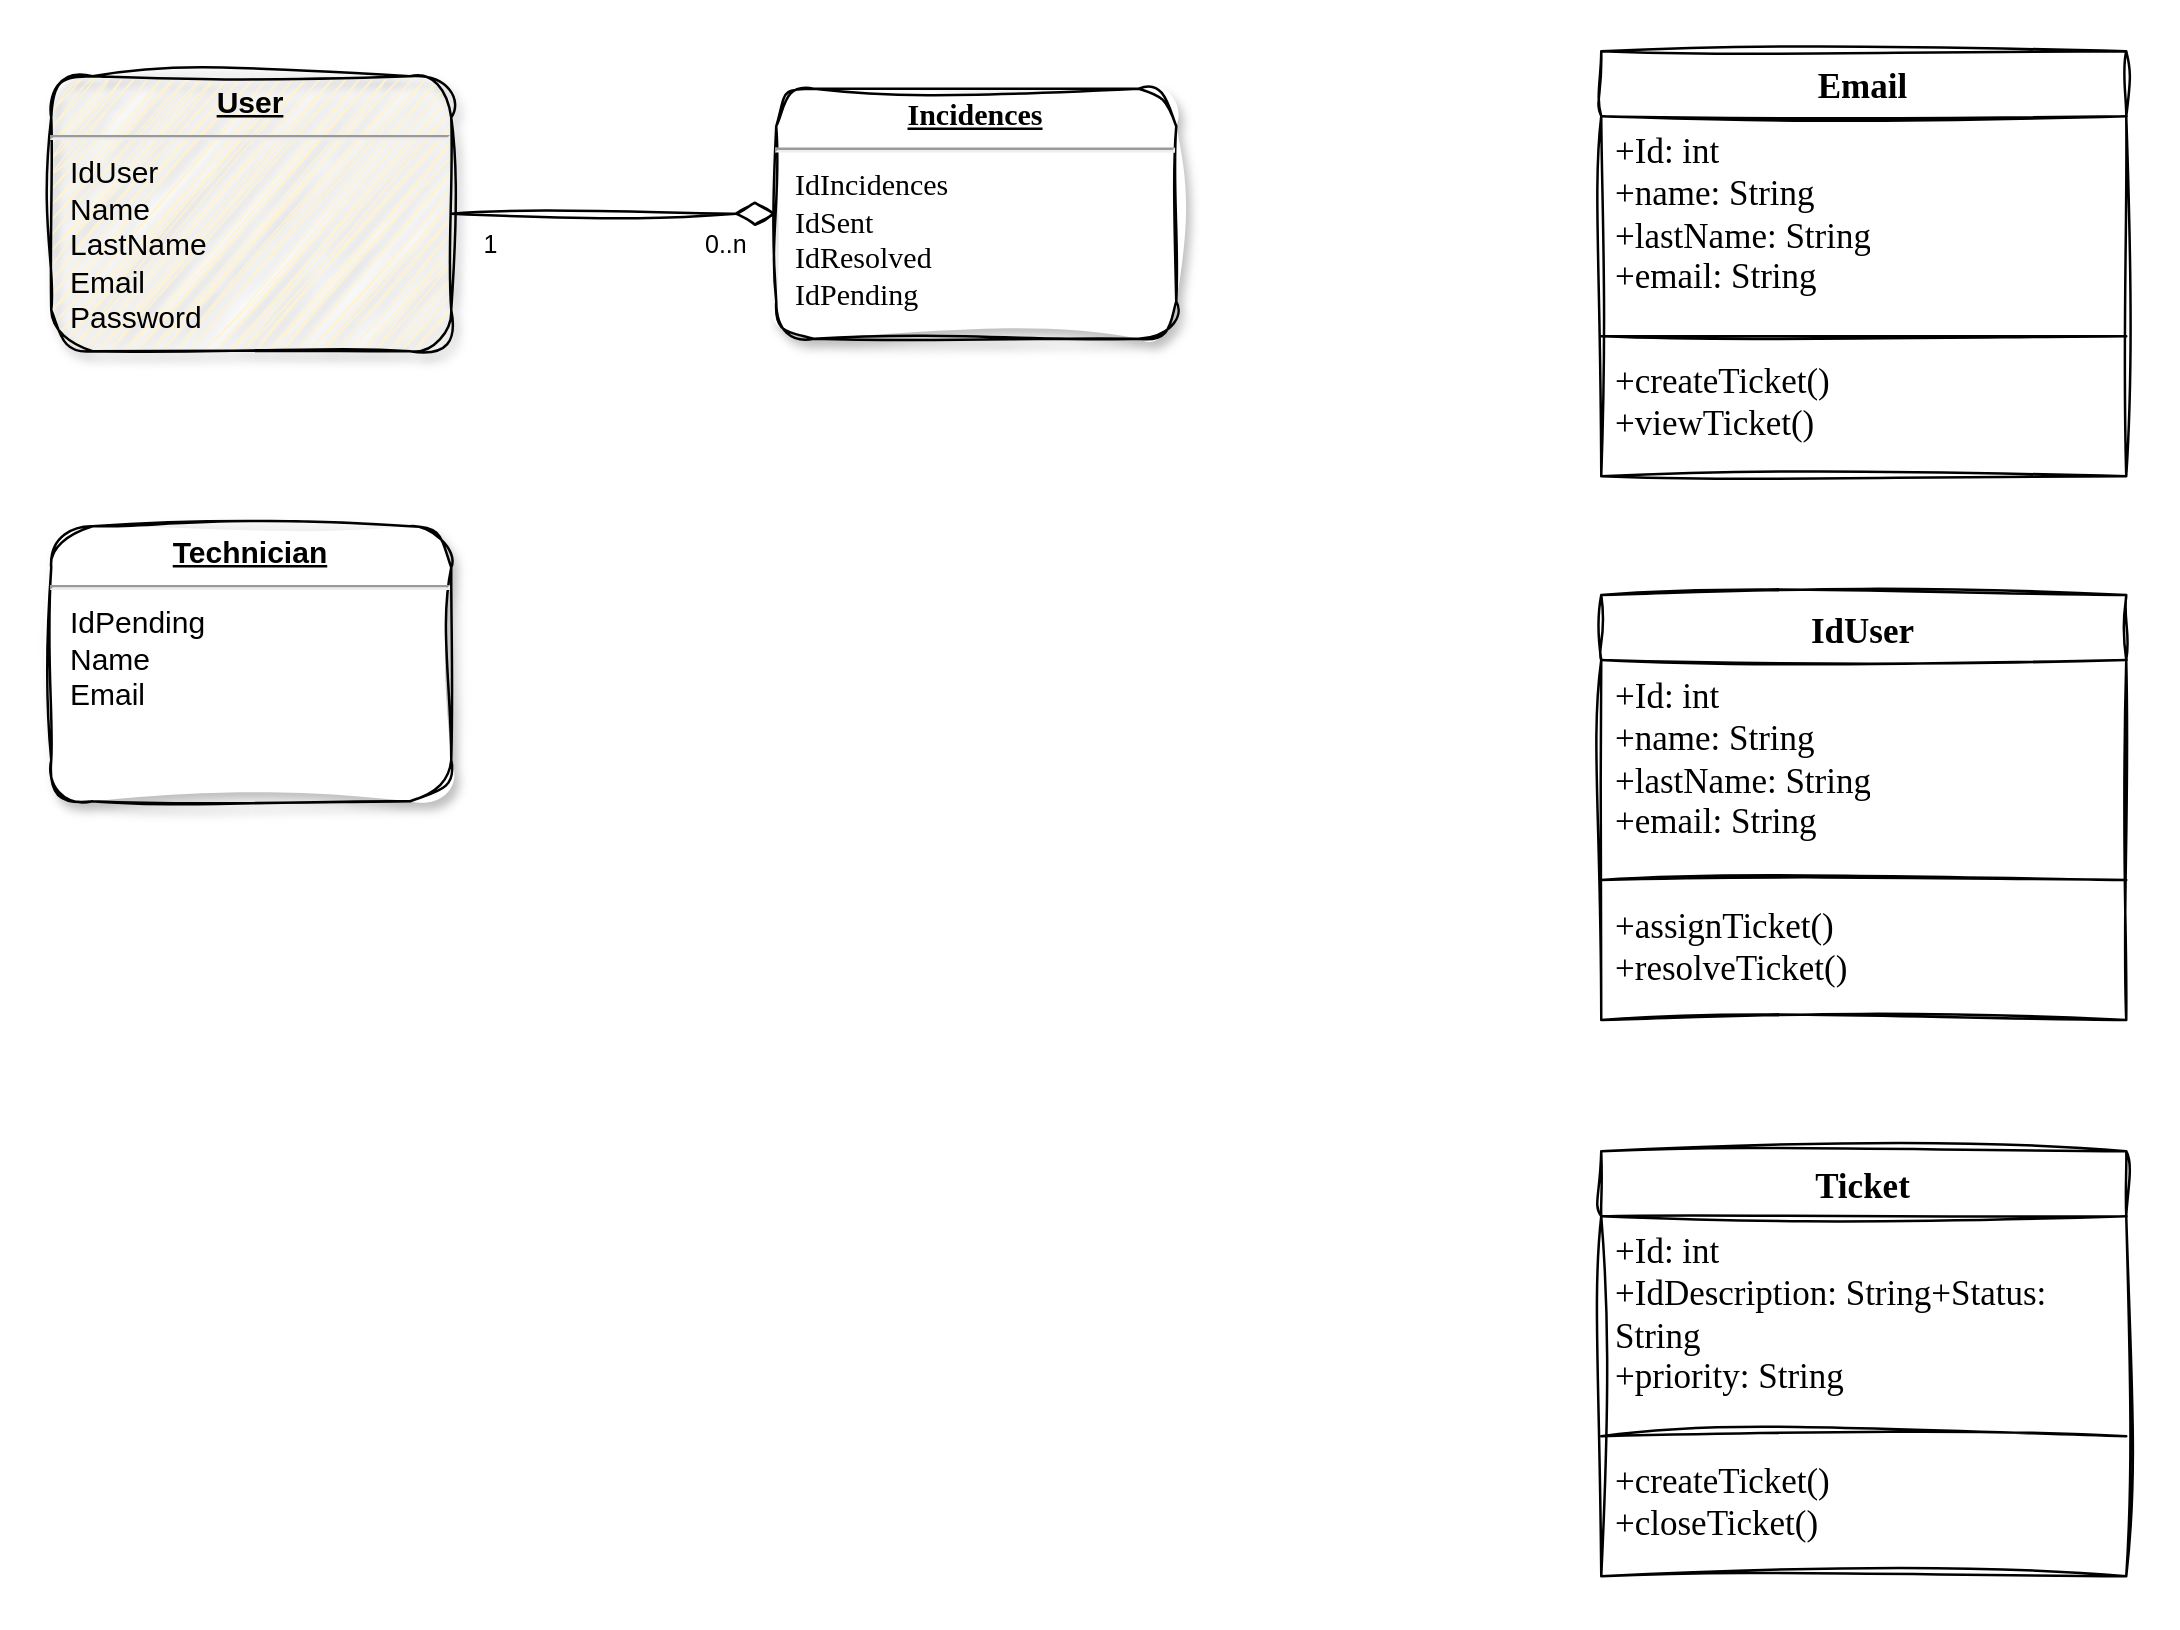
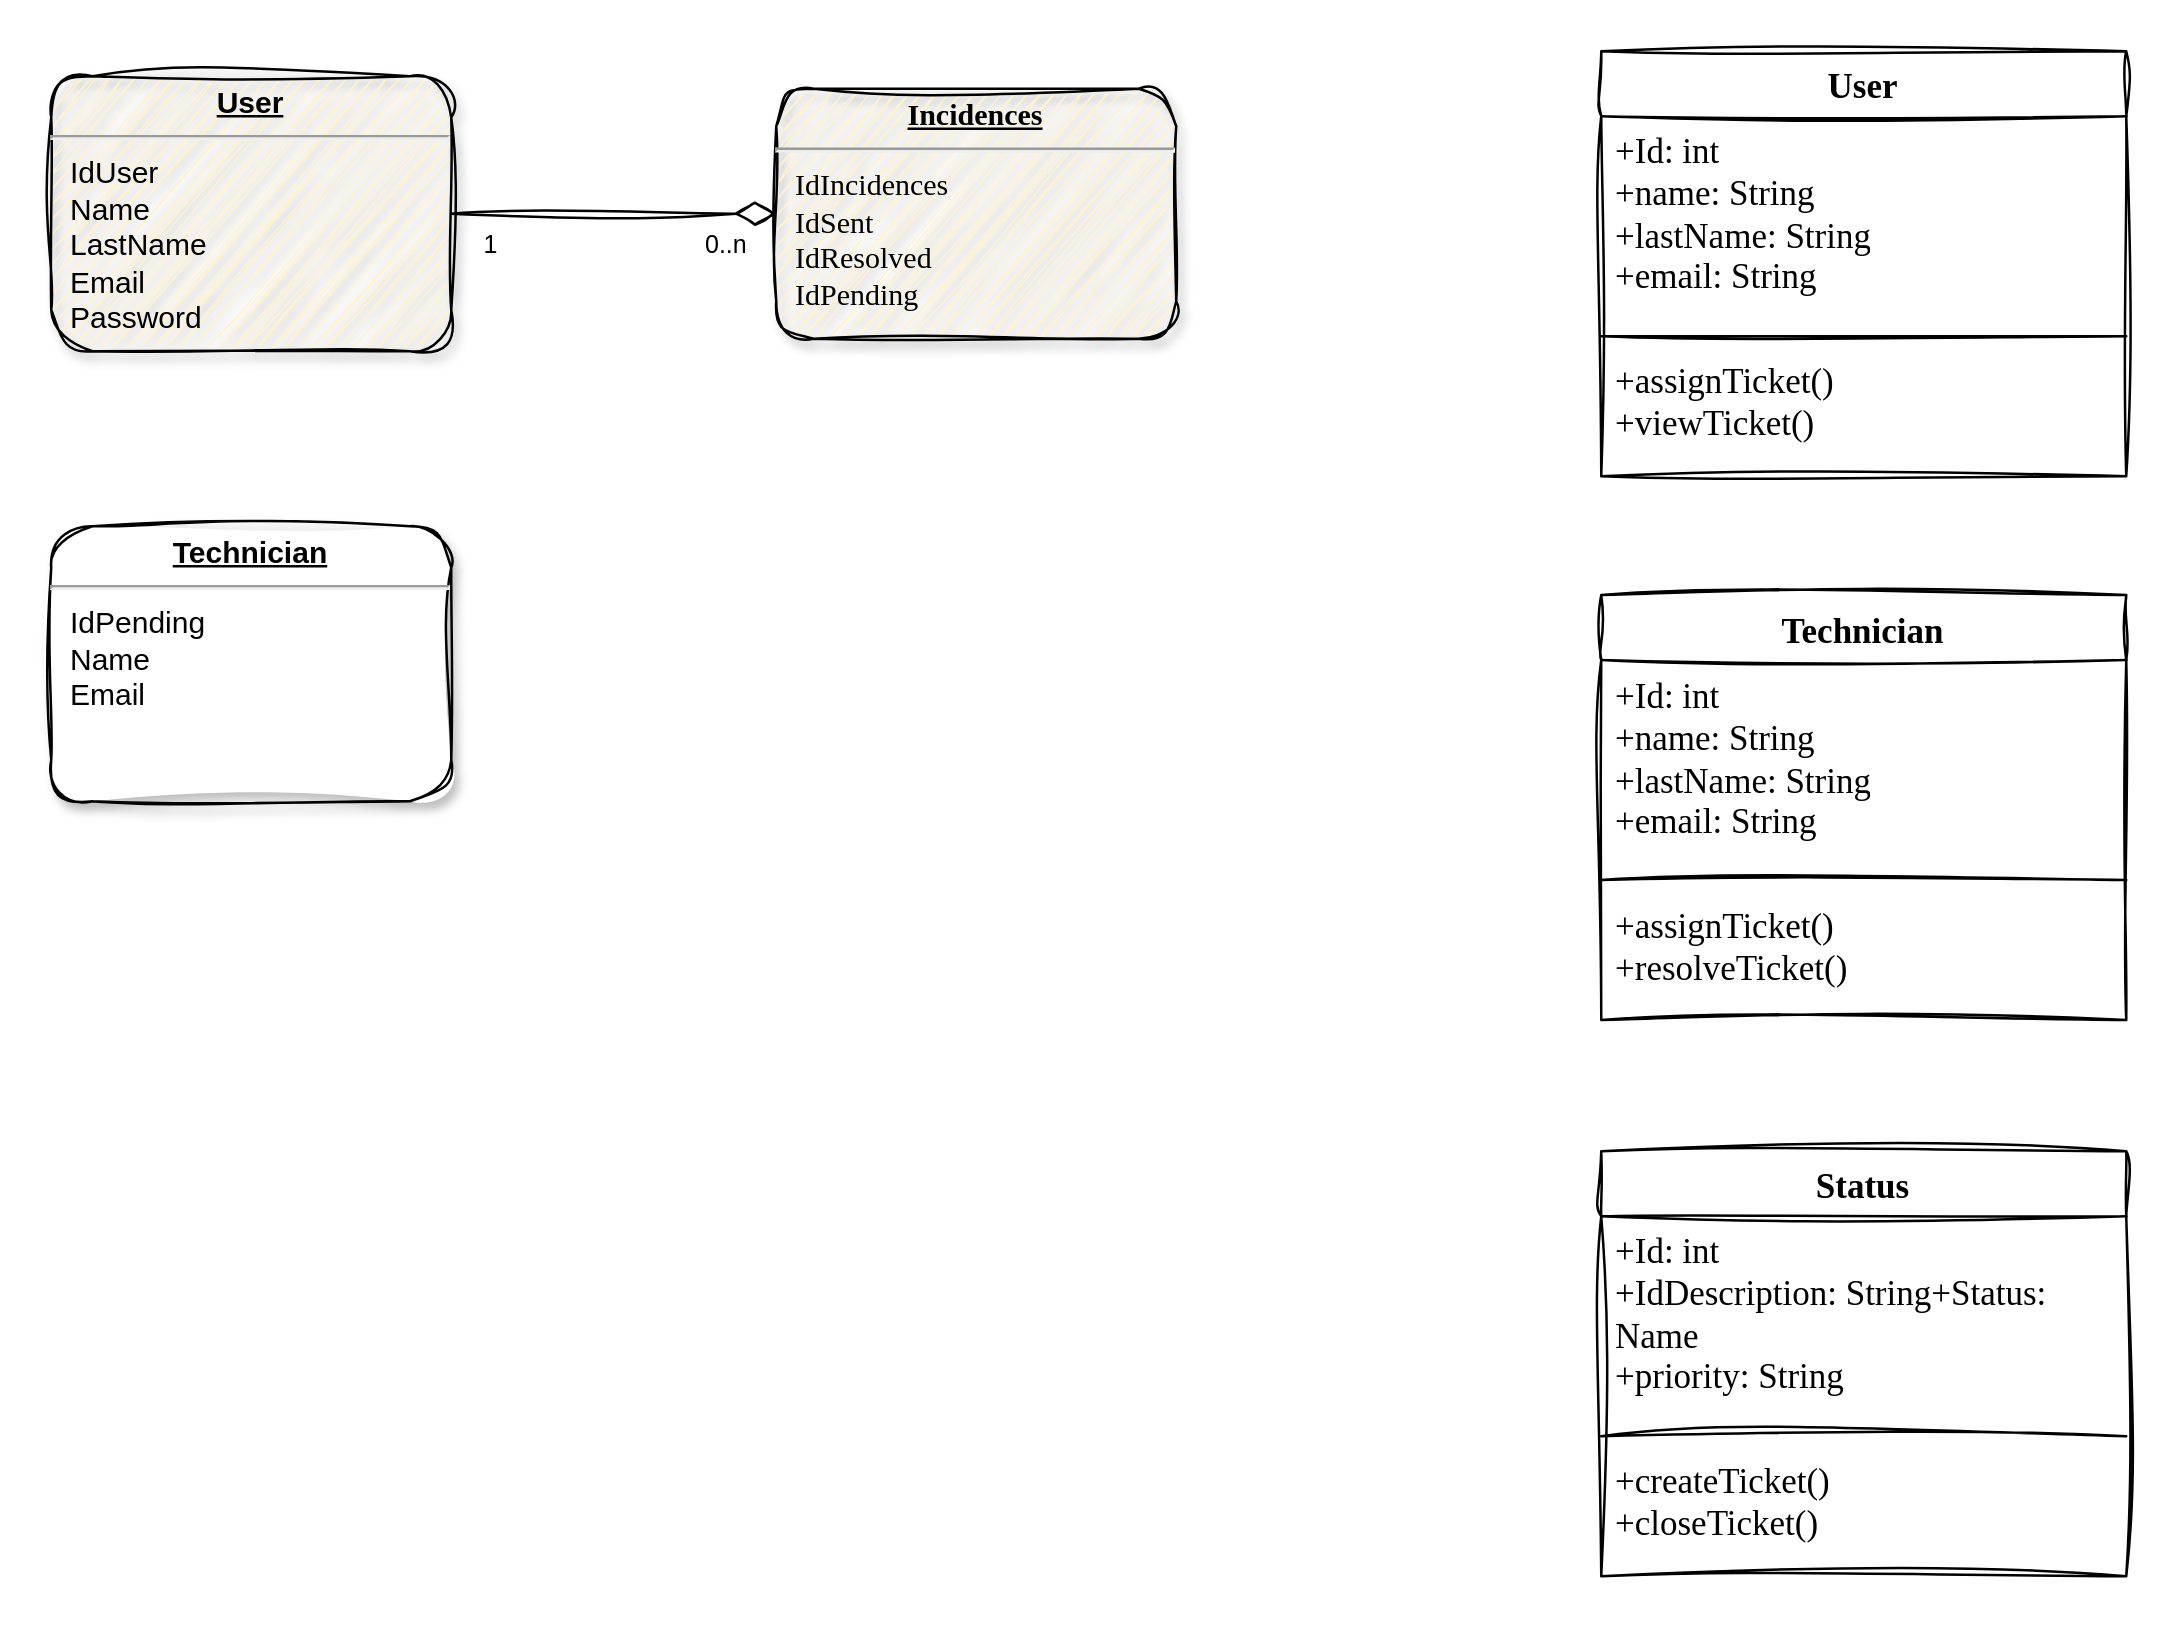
node "Email": label "Email" -> "User"
node "Incidences IdIncidences IdSent IdResolved IdPending": fillcolor #ffffff -> #fff2cc
node "+createTicket() +viewTicket()": label "+createTicket() +viewTicket()" -> "+assignTicket() +viewTicket()"
node "IdUser": label "IdUser" -> "Technician"
node "Ticket": label "Ticket" -> "Status"
node "+Id: int +IdDescription: String+Status: String +priority: String": label "+Id: int +IdDescription: String+Status: String +priority: String" -> "+Id: int +IdDescription: String+Status: Name +priority: String"
